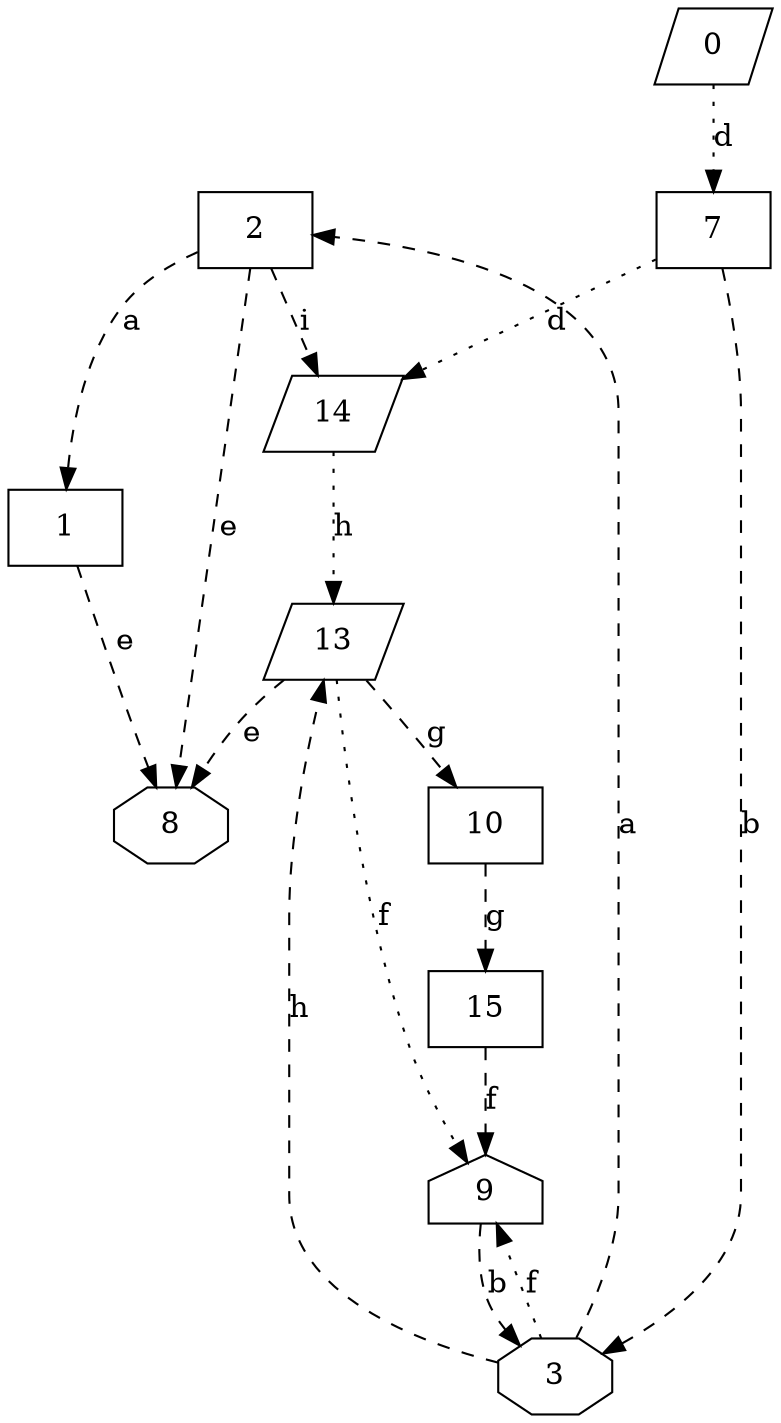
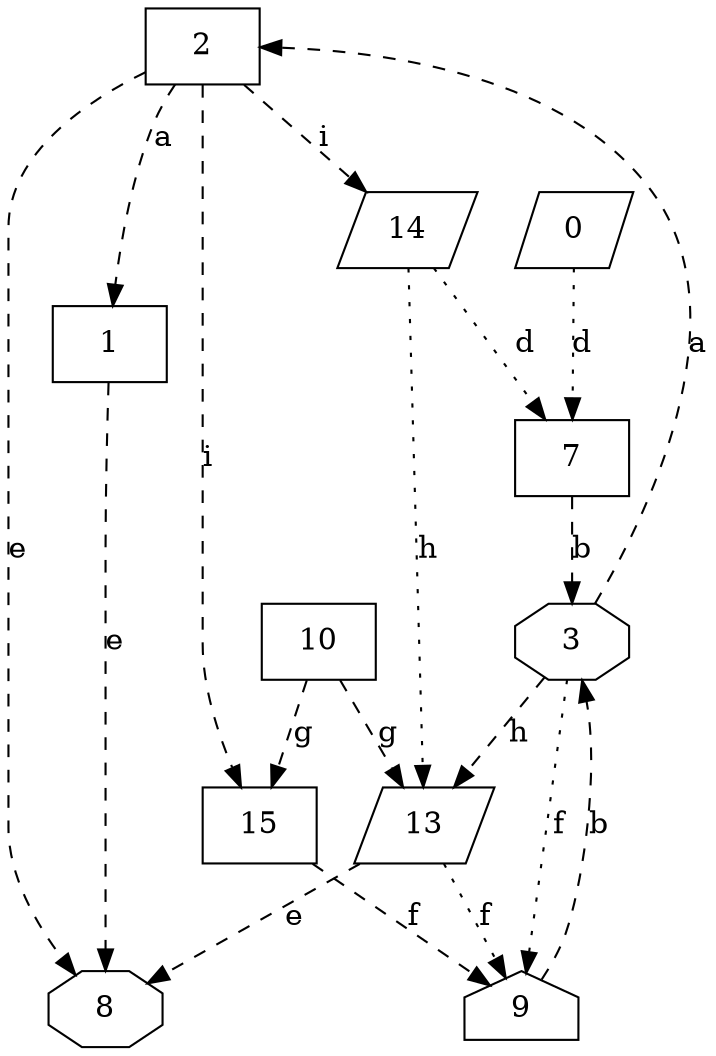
edge "7" -> "14": reversed
edge "2" -> "15": added, label "i"
edge "13" -> "10": reversed
